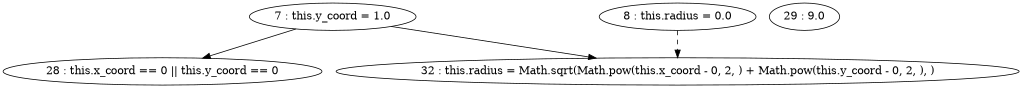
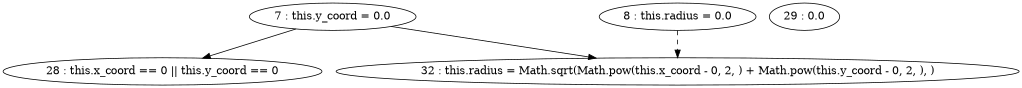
node "7 : this.y_coord = 1.0": label "7 : this.y_coord = 1.0" -> "7 : this.y_coord = 0.0"
node "29 : 9.0": label "29 : 9.0" -> "29 : 0.0"
